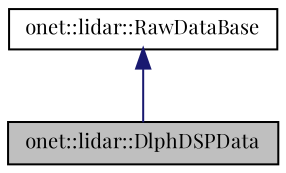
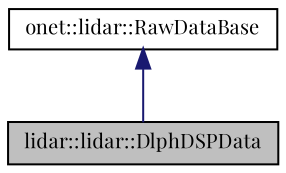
node "onet::lidar::DlphDSPData": label "onet::lidar::DlphDSPData" -> "lidar::lidar::DlphDSPData"
